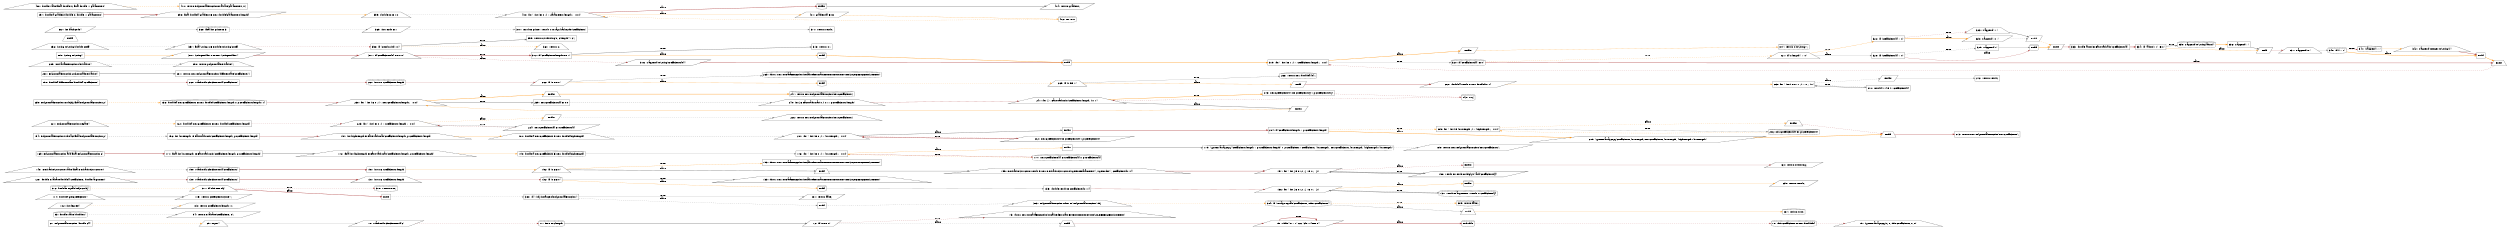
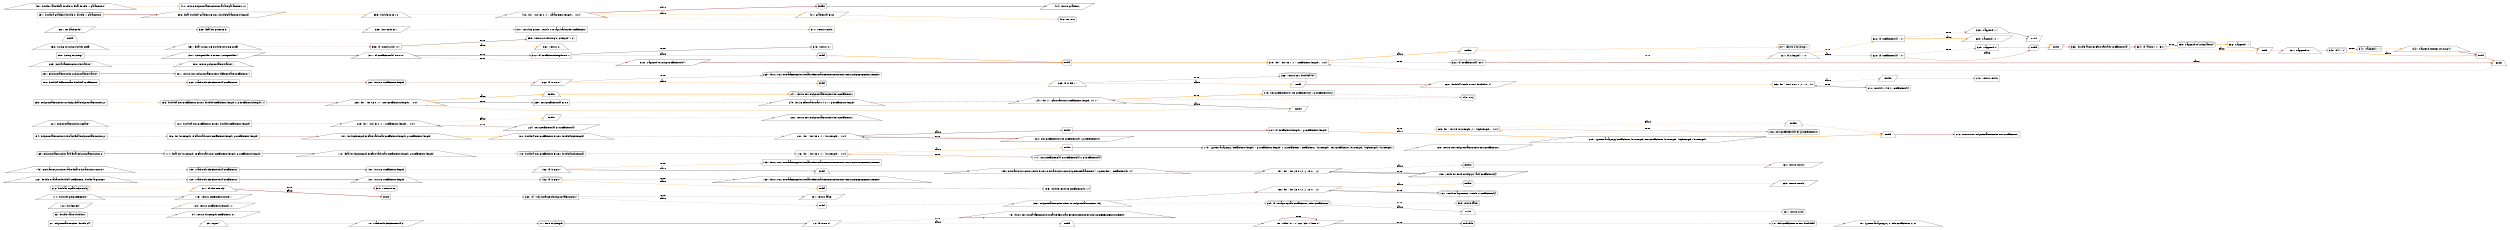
edge "311:  if (coefficients[0] == 0.0)" -> "316:  s.append(toString(coefficients[0]))": label "False" -> "True"
node "160:  return substring;": label "160:  return substring;" -> "160:  return result;"
edge "135:  double result = coefficients[n - 1]" -> "136:  for (  int j = n - 2 ; j >= 0 ;   j--)": now "383:  PolynomialFunction other = (PolynomialFunction) obj" -> "136:  for (  int j = n - 2 ; j >= 0 ;   j--)"
node "94:  return evaluate(coefficients, x);": label "94:  return evaluate(coefficients, x);" -> "94:  return lowLength(coefficients, x);"
edge "75:  while ((n > 1) && (c[n - 1] == 0))" -> "endwhile": label "False" -> "True"
